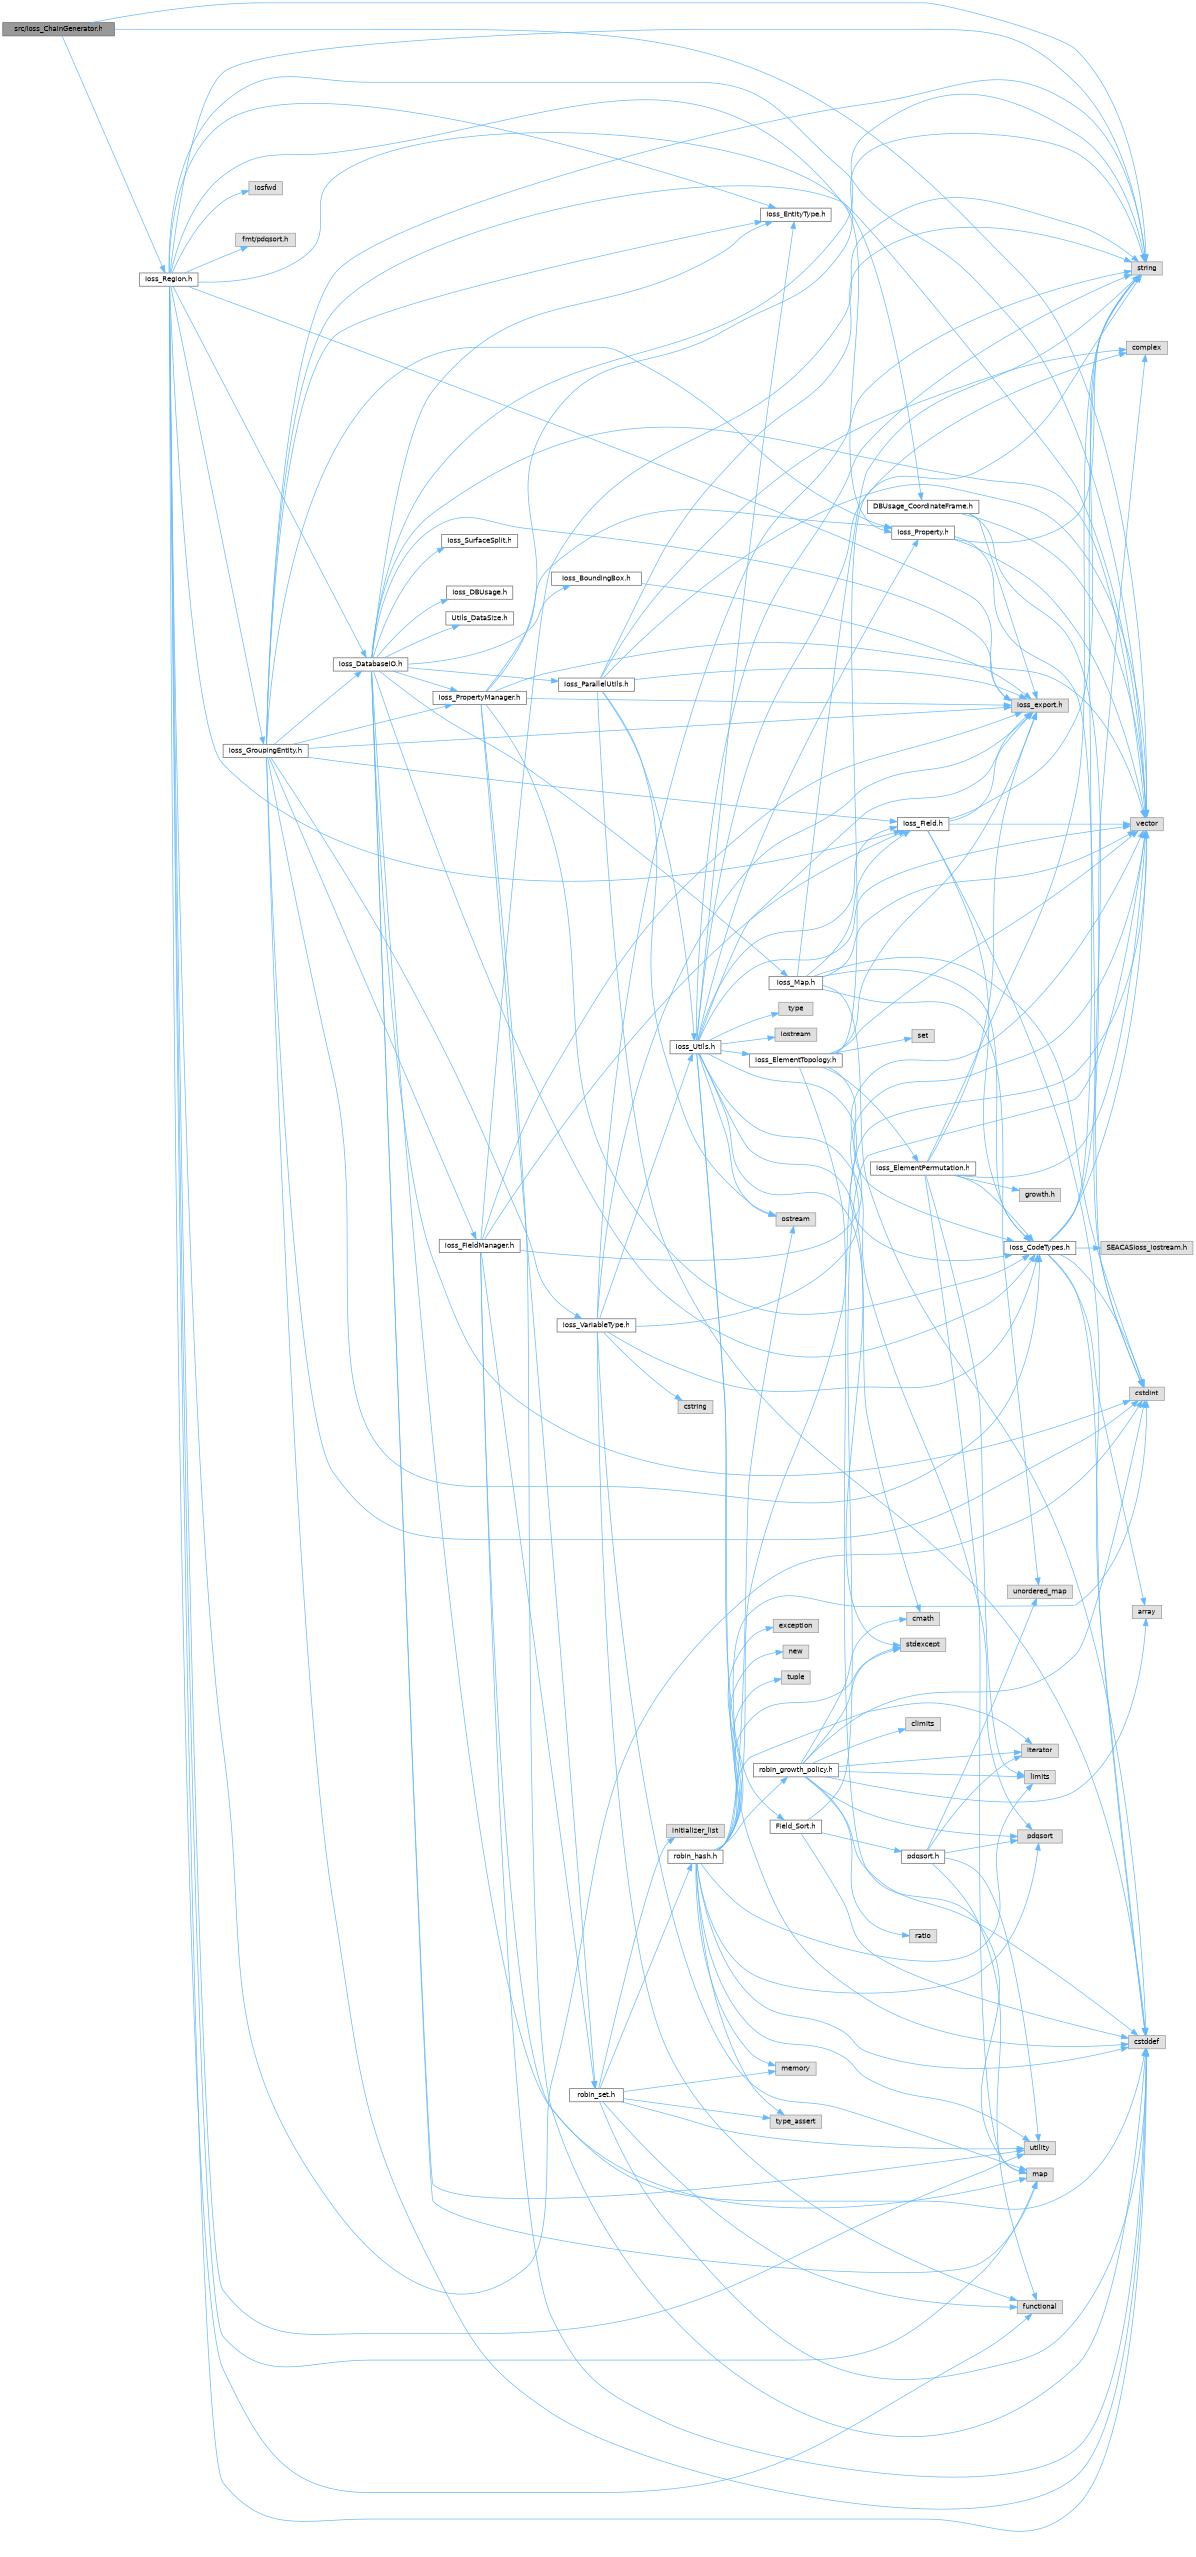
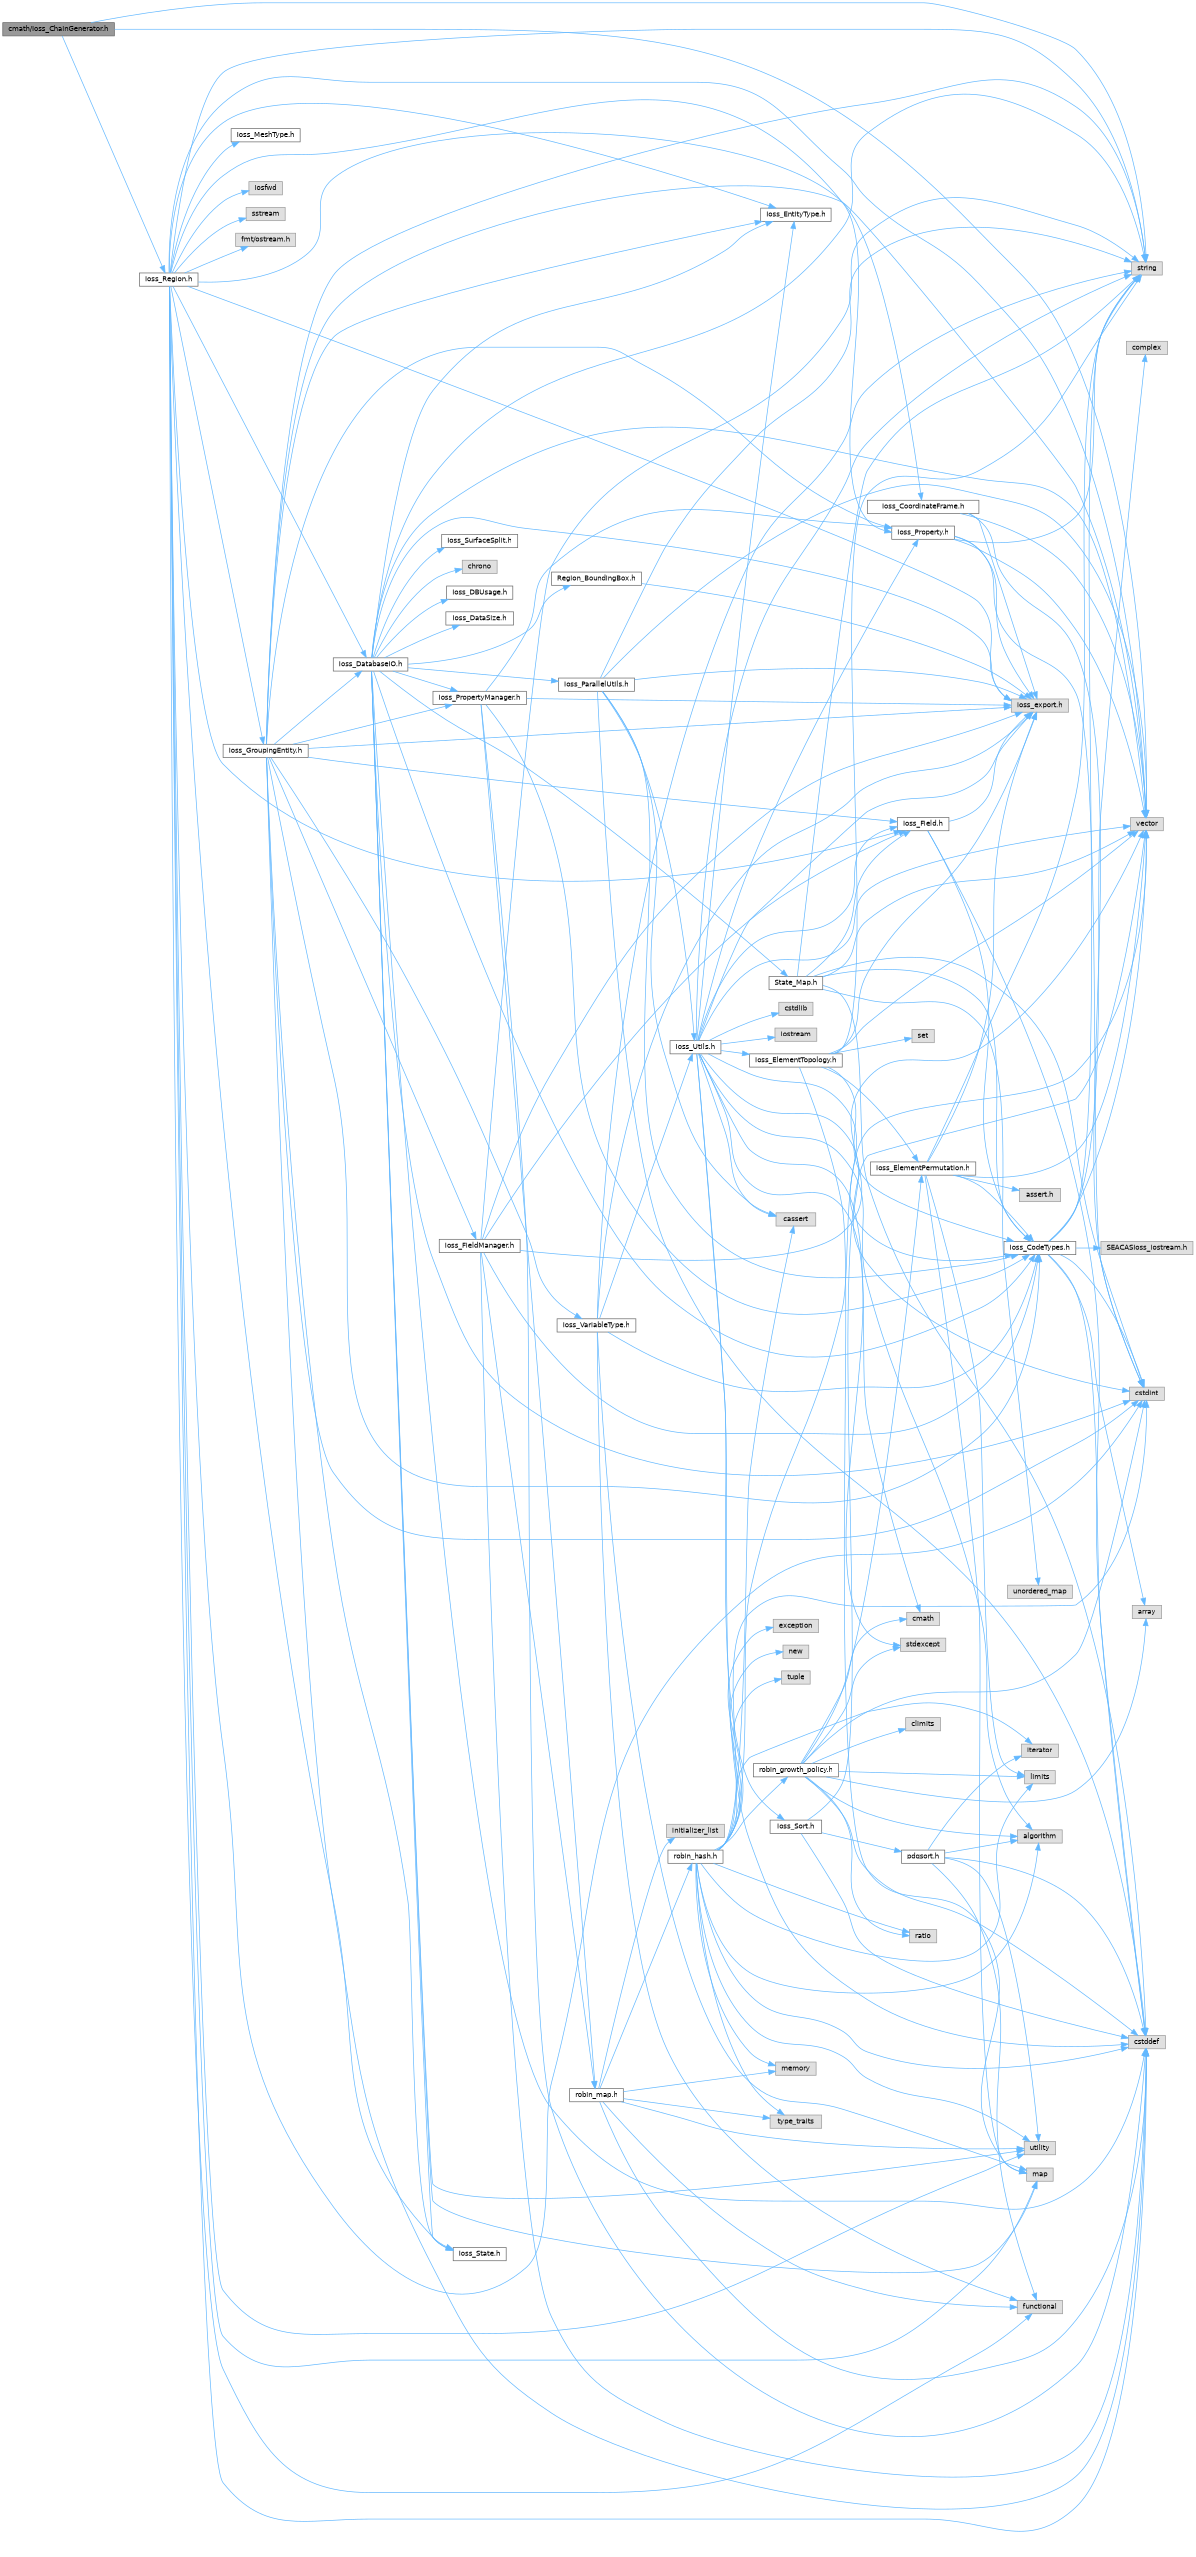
node "src/Ioss_ChainGenerator.h": label "src/Ioss_ChainGenerator.h" -> "cmath/Ioss_ChainGenerator.h"
node "Ioss_MeshType.h": added
node "sstream": added
node "fmt/pdqsort.h": label "fmt/pdqsort.h" -> "fmt/ostream.h"
edge "Ioss_PropertyManager.h" -> "string": removed
edge "Ioss_ParallelUtils.h" -> "complex": now "Ioss_ParallelUtils.h" -> "Ioss_CodeTypes.h"
node "DBUsage_CoordinateFrame.h": label "DBUsage_CoordinateFrame.h" -> "Ioss_CoordinateFrame.h"
node "chrono": added
node "Ioss_BoundingBox.h": label "Ioss_BoundingBox.h" -> "Region_BoundingBox.h"
node "Utils_DataSize.h": label "Utils_DataSize.h" -> "Ioss_DataSize.h"
edge "Ioss_Utils.h" -> "complex": now "Ioss_Utils.h" -> "cstdint"
edge "Ioss_Property.h" -> "ioss_export.h": added
edge "Ioss_PropertyManager.h" -> "vector": removed
edge "Ioss_Field.h" -> "string": removed
edge "Ioss_Field.h" -> "vector": removed
node "Ioss_Map.h": label "Ioss_Map.h" -> "State_Map.h"
node "type": label "type" -> "cstdlib"
edge "Ioss_VariableType.h" -> "vector": removed
node "growth.h": label "growth.h" -> "assert.h"
node "ostream": label "ostream" -> "cassert"
node "cstring": removed
edge "robin_hash.h" -> "stdexcept": now "robin_hash.h" -> "ratio"
edge "pdqsort.h" -> "unordered_map": now "pdqsort.h" -> "cstddef"
edge "robin_growth_policy.h" -> "iterator": now "robin_growth_policy.h" -> "Ioss_ElementPermutation.h"
node "Field_Sort.h": label "Field_Sort.h" -> "Ioss_Sort.h"
node "pdqsort": label "pdqsort" -> "algorithm"
edge "Ioss_FieldManager.h" -> "map": now "Ioss_FieldManager.h" -> "Ioss_CodeTypes.h"
node "robin_set.h": label "robin_set.h" -> "robin_map.h"
node "type_assert": label "type_assert" -> "type_traits"
node "Ioss_State.h": added
